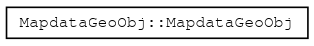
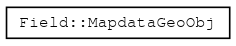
node "MapdataGeoObj::MapdataGeoObj": label "MapdataGeoObj::MapdataGeoObj" -> "Field::MapdataGeoObj"
